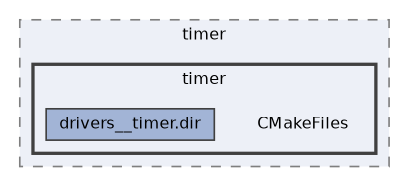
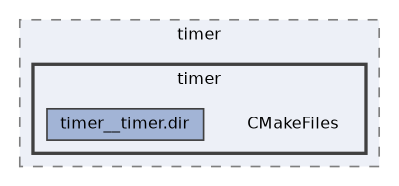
node "drivers__timer.dir": label "drivers__timer.dir" -> "timer__timer.dir"
